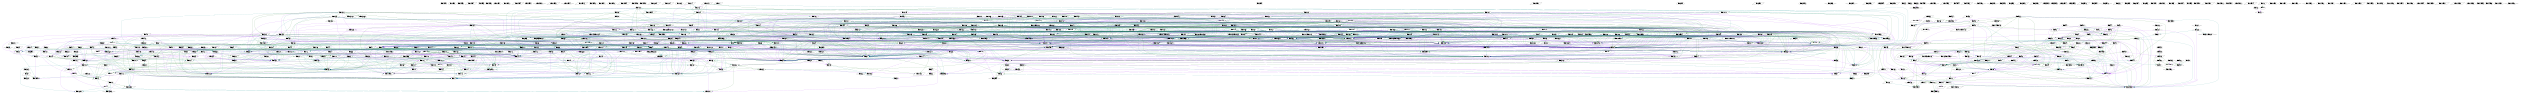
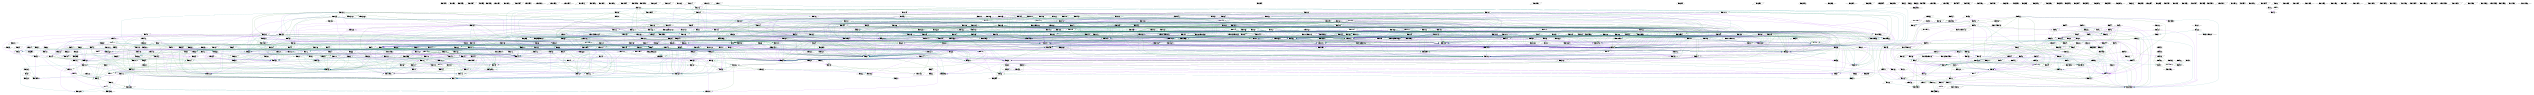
node "elem.4.def.7": added
